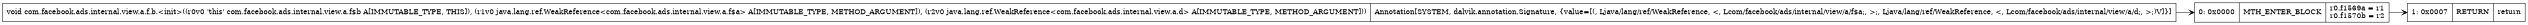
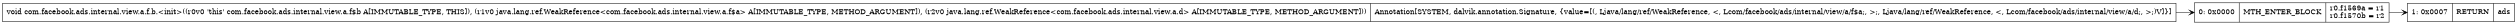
node "1: 0x0007": text "return" -> "ads"
